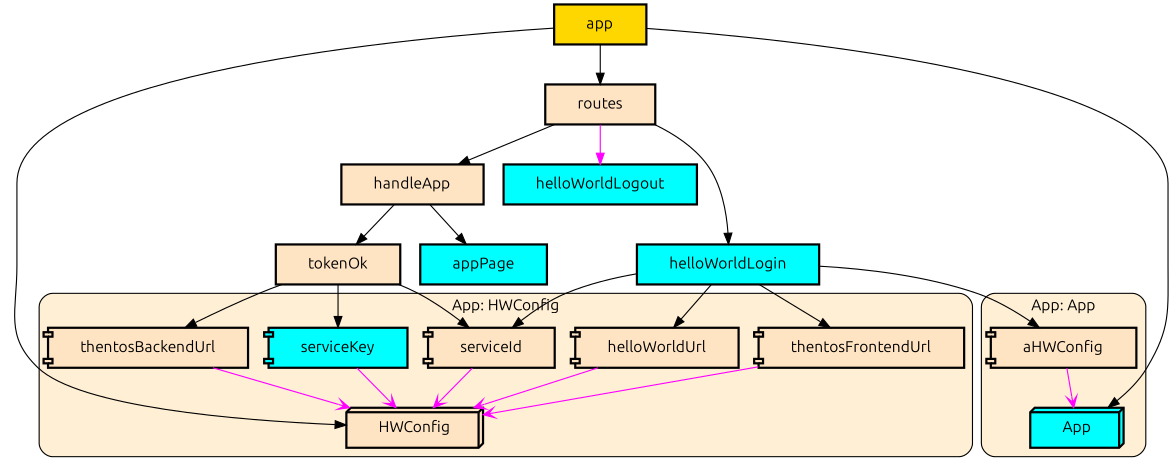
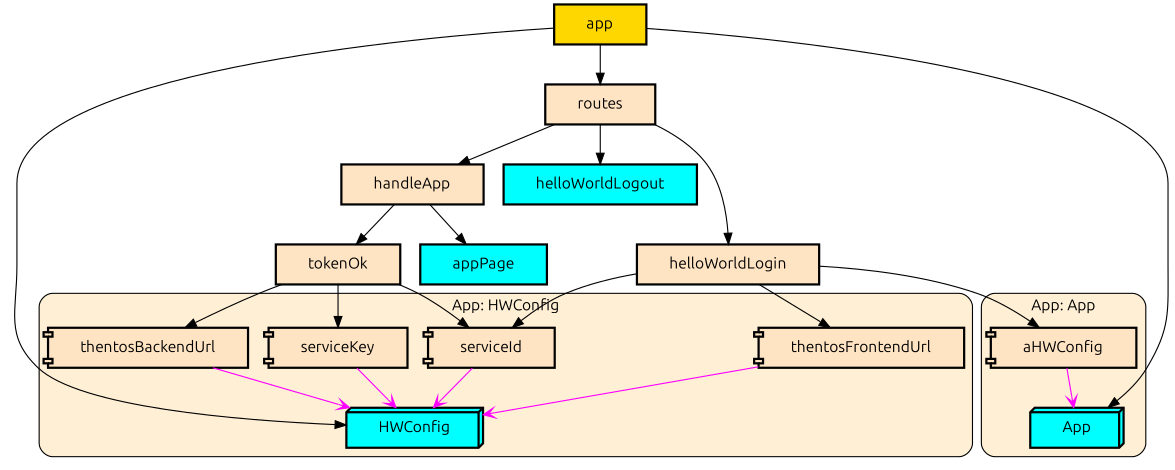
edge "routes" -> "helloWorldLogout": color magenta -> black
node "helloWorldLogin": fillcolor cyan -> bisque
node "serviceKey": fillcolor cyan -> bisque
node "helloWorldUrl": removed
node "HWConfig": fillcolor bisque -> cyan
